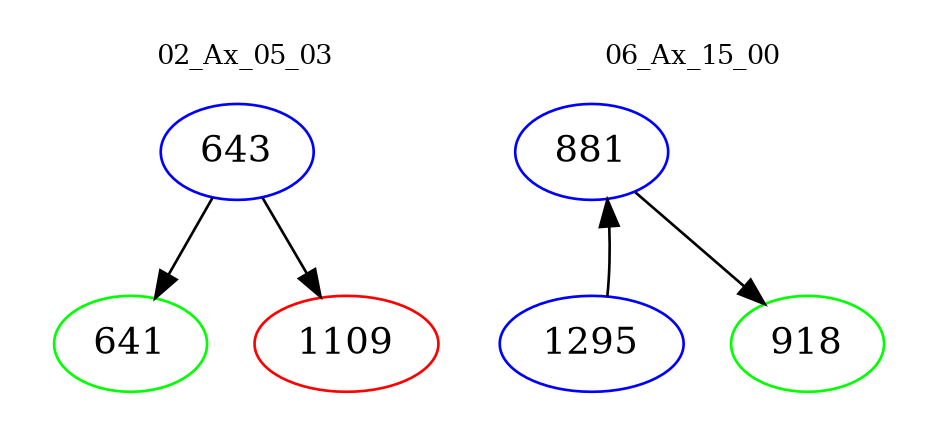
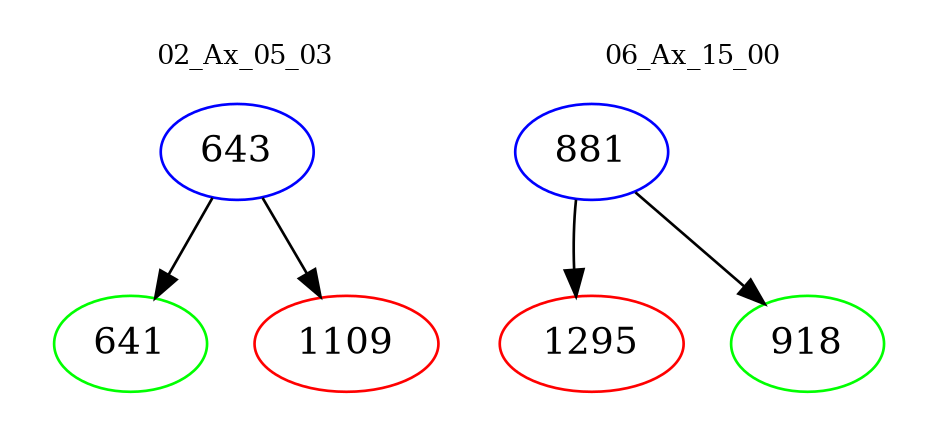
edge "1295" -> "881": reversed
node "1295": color blue -> red
